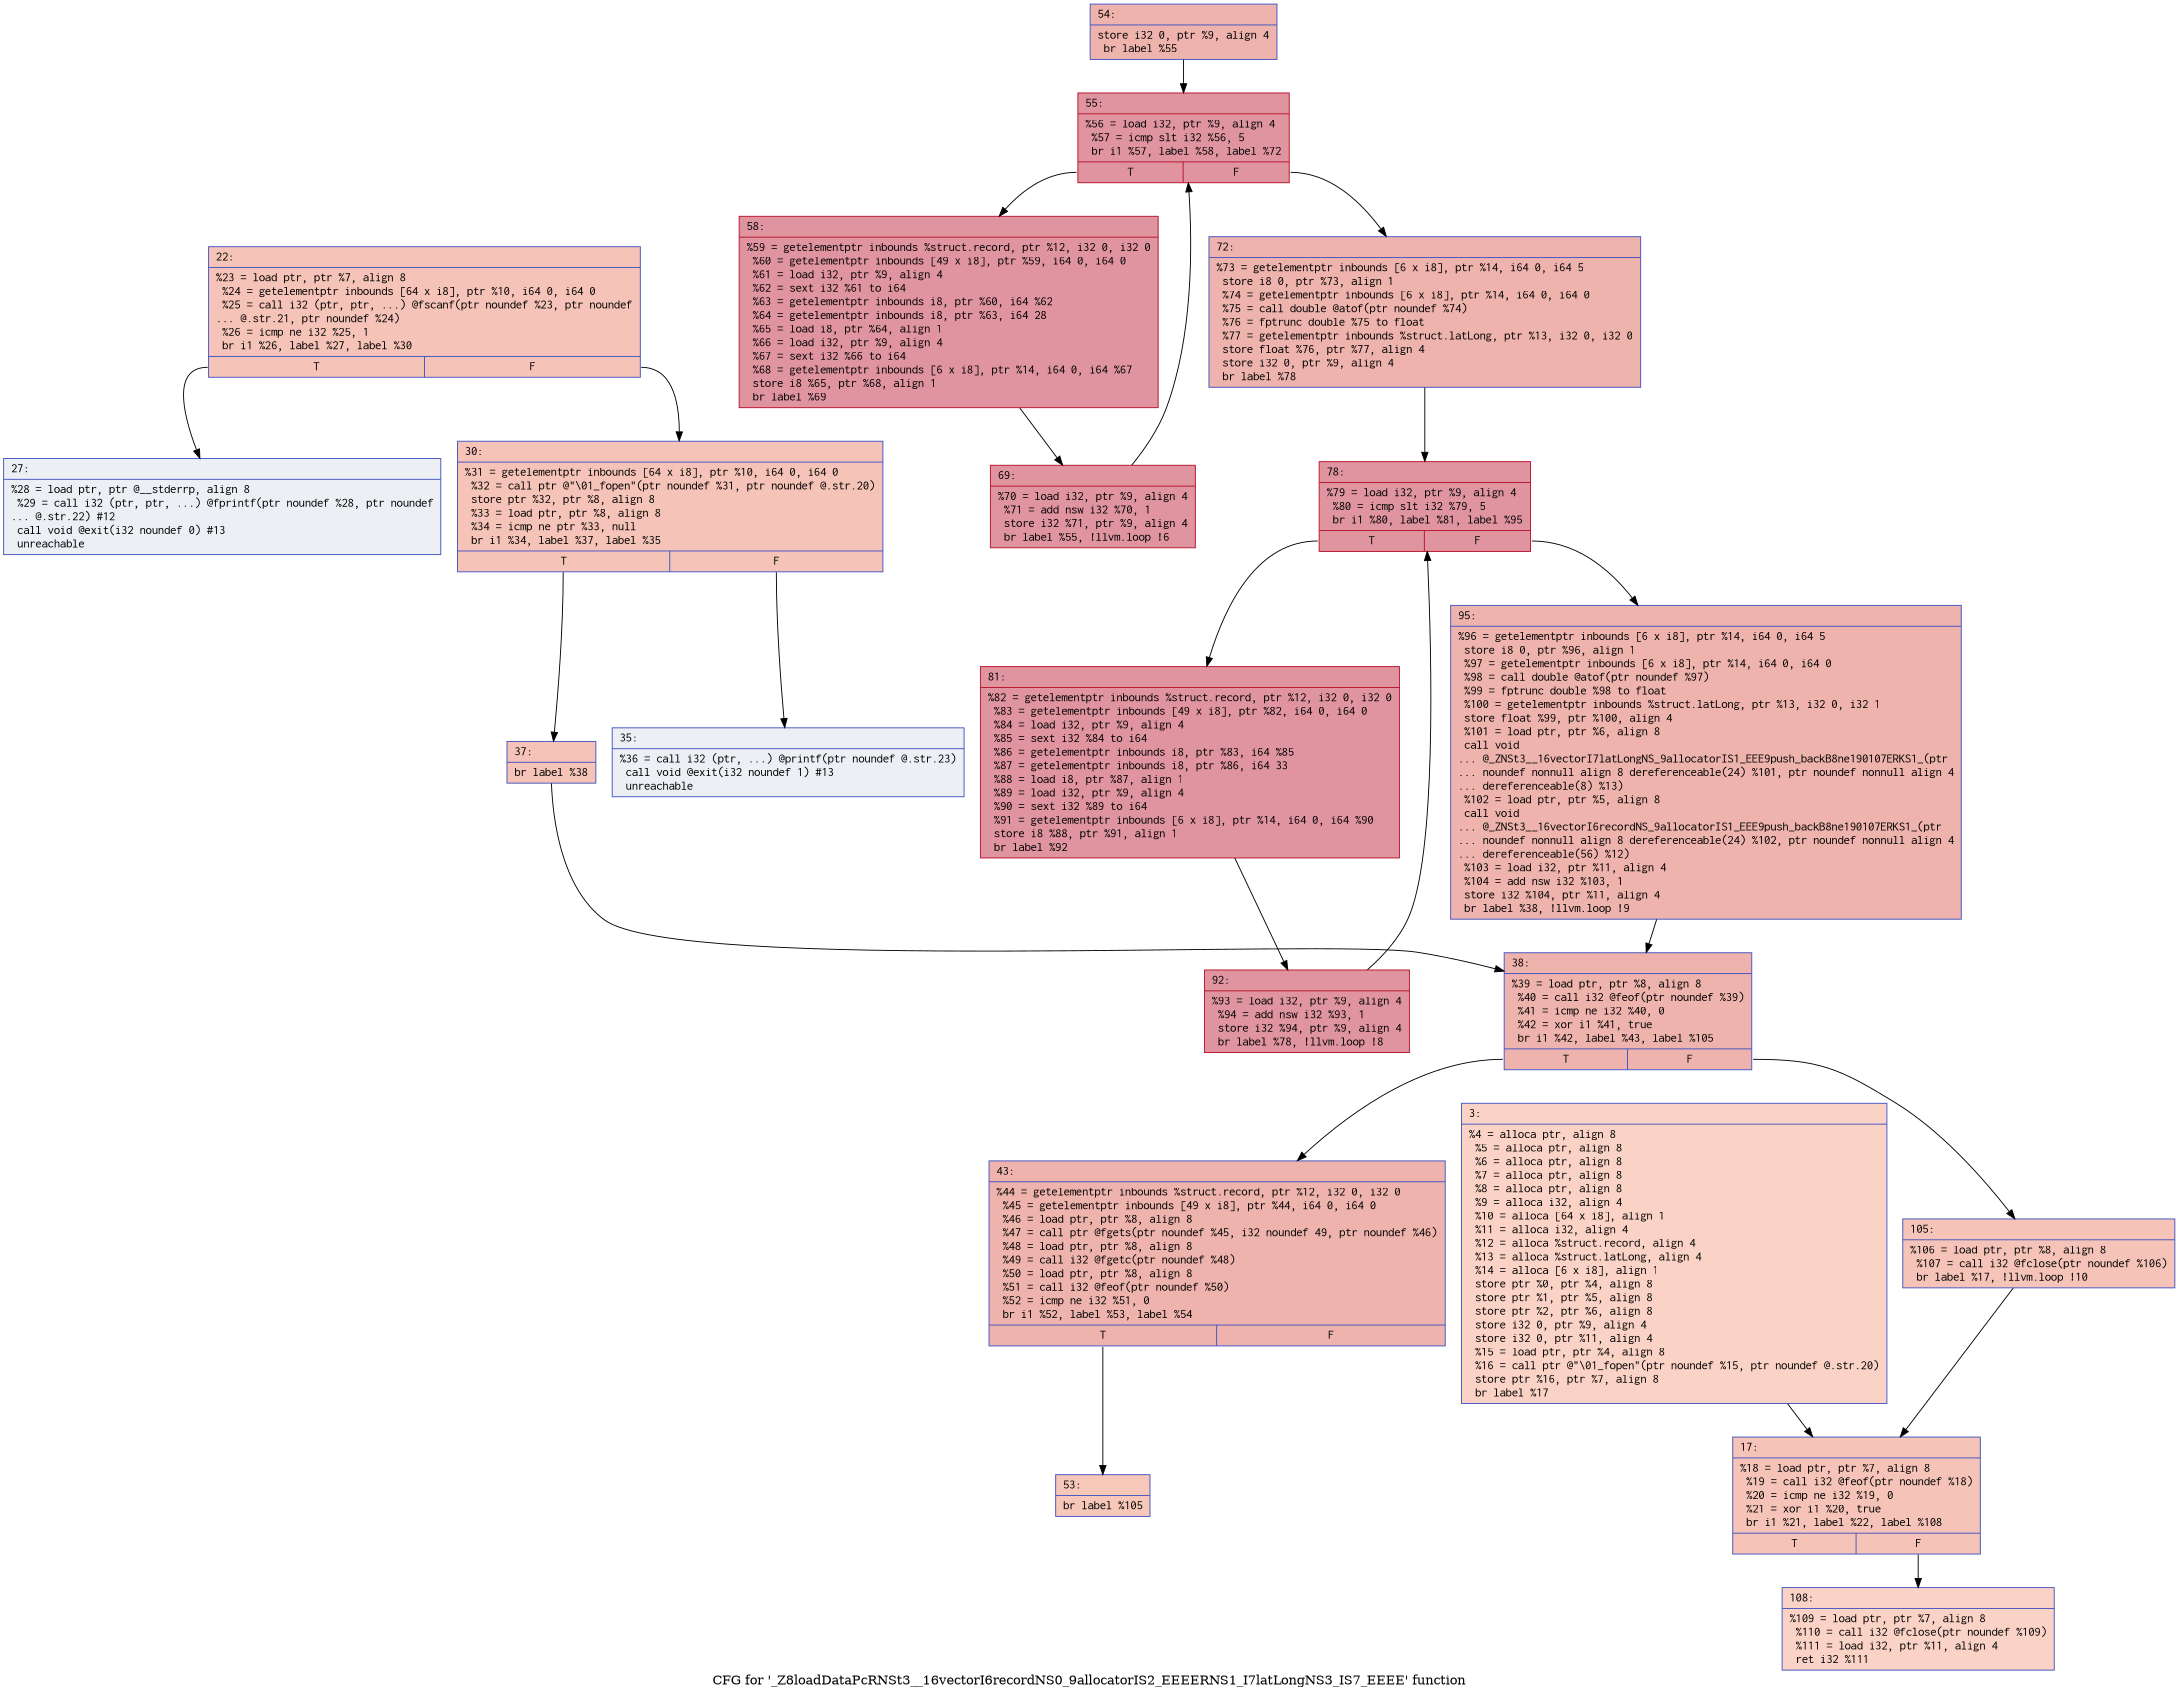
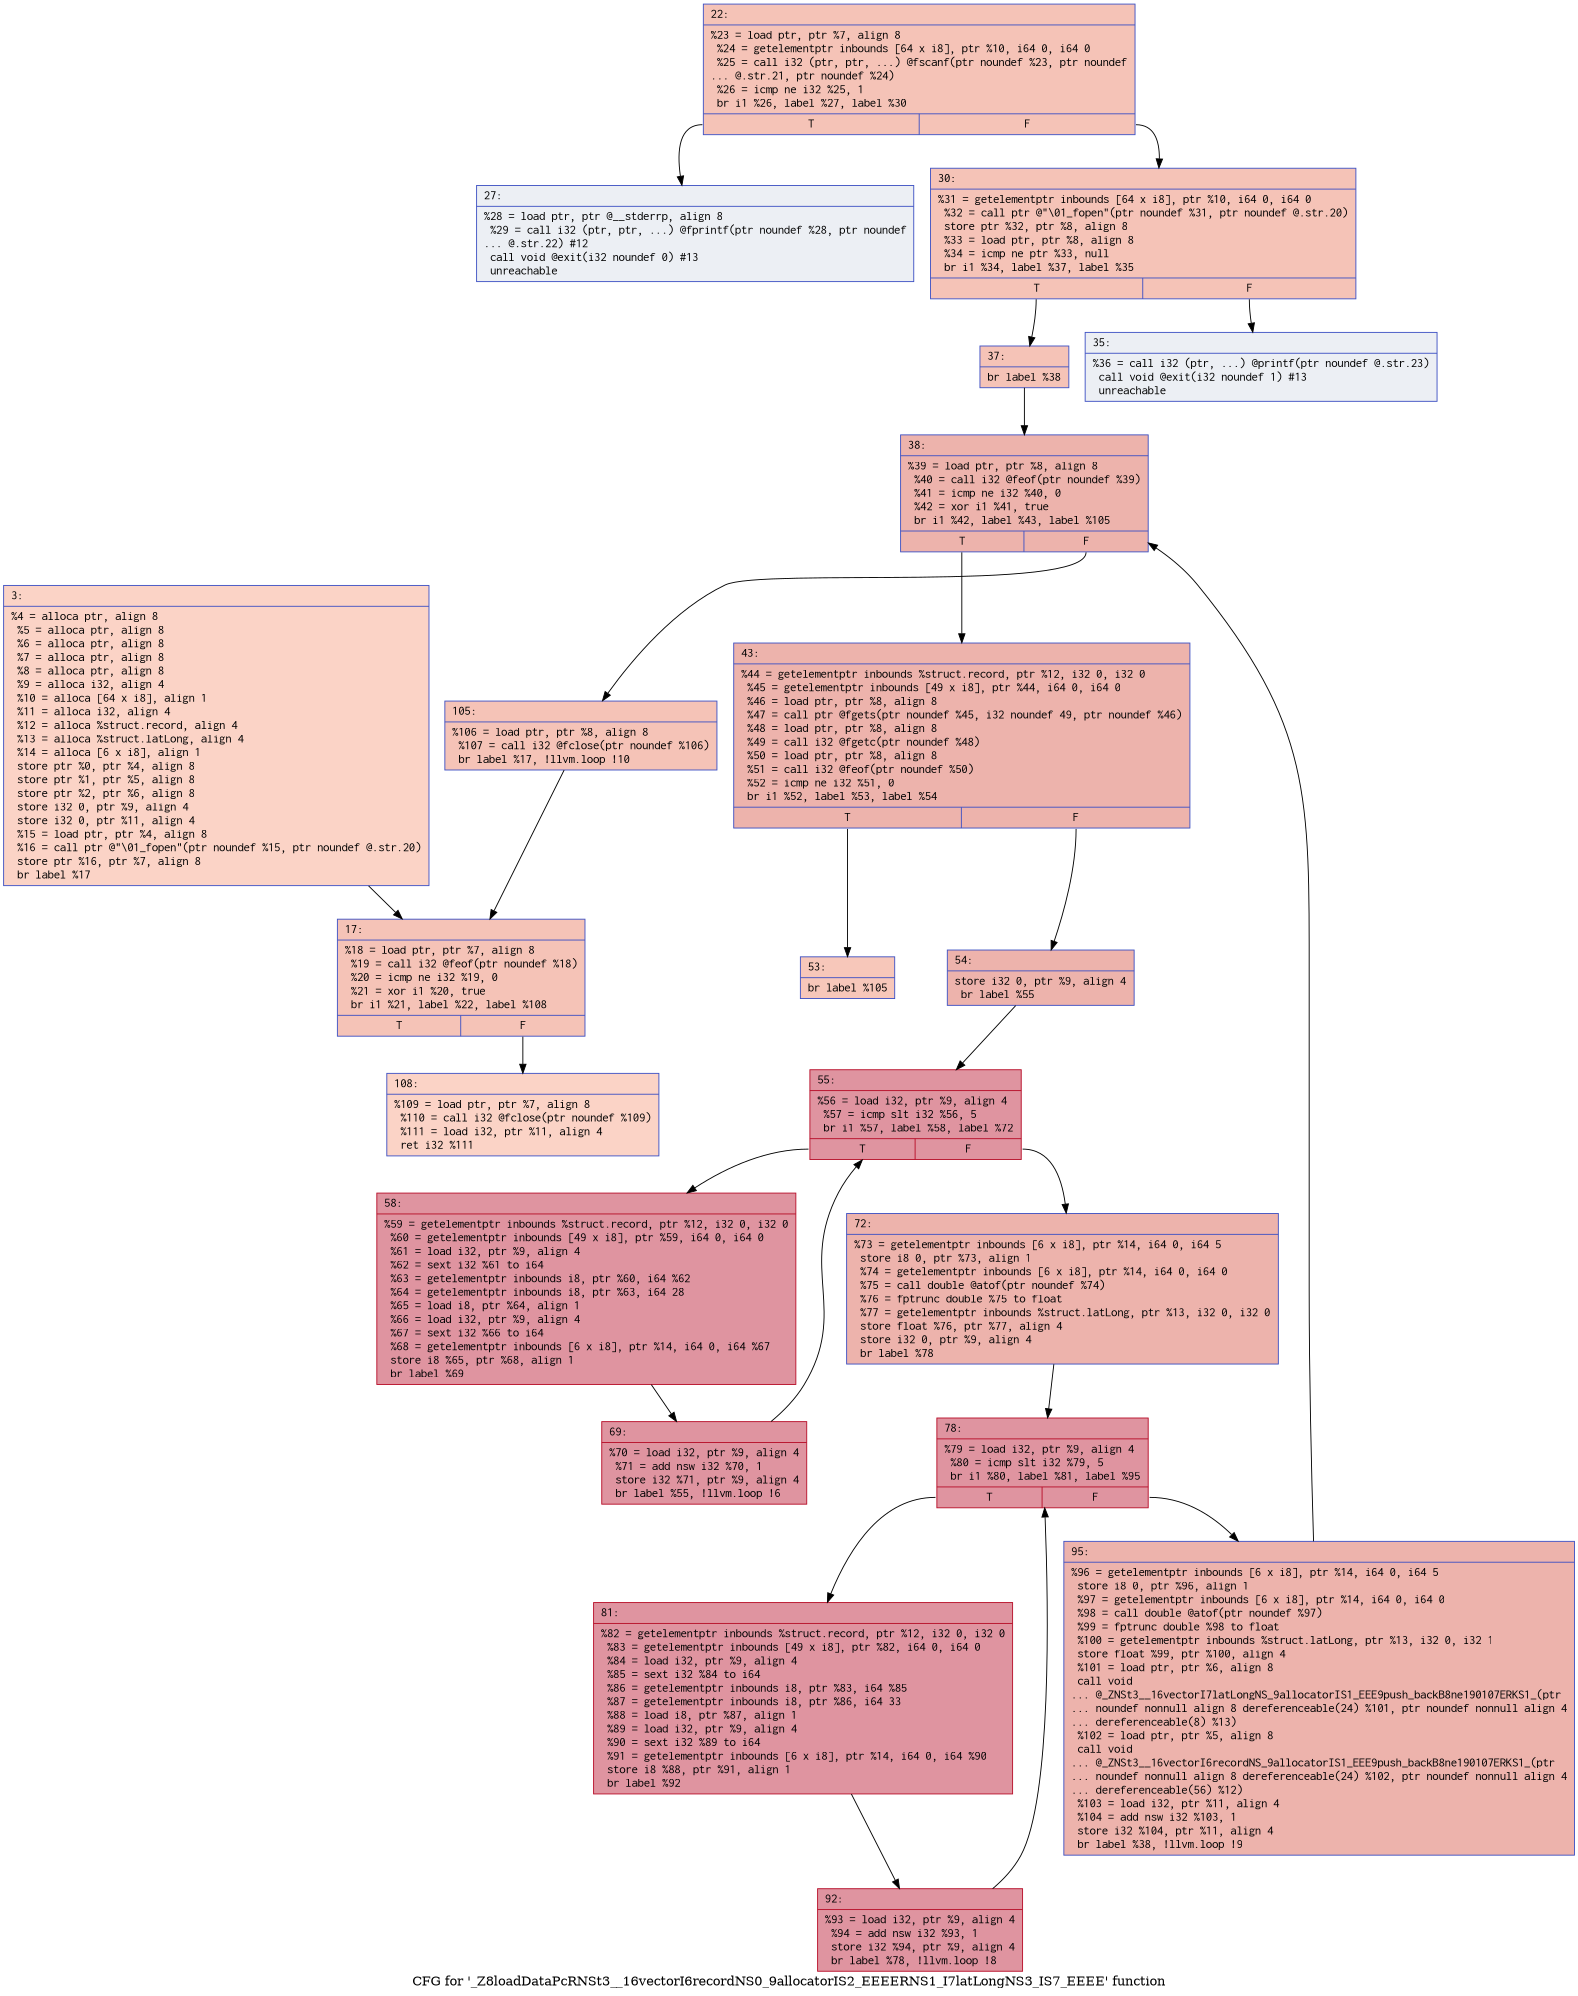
edge "43:" -> "54:": added
